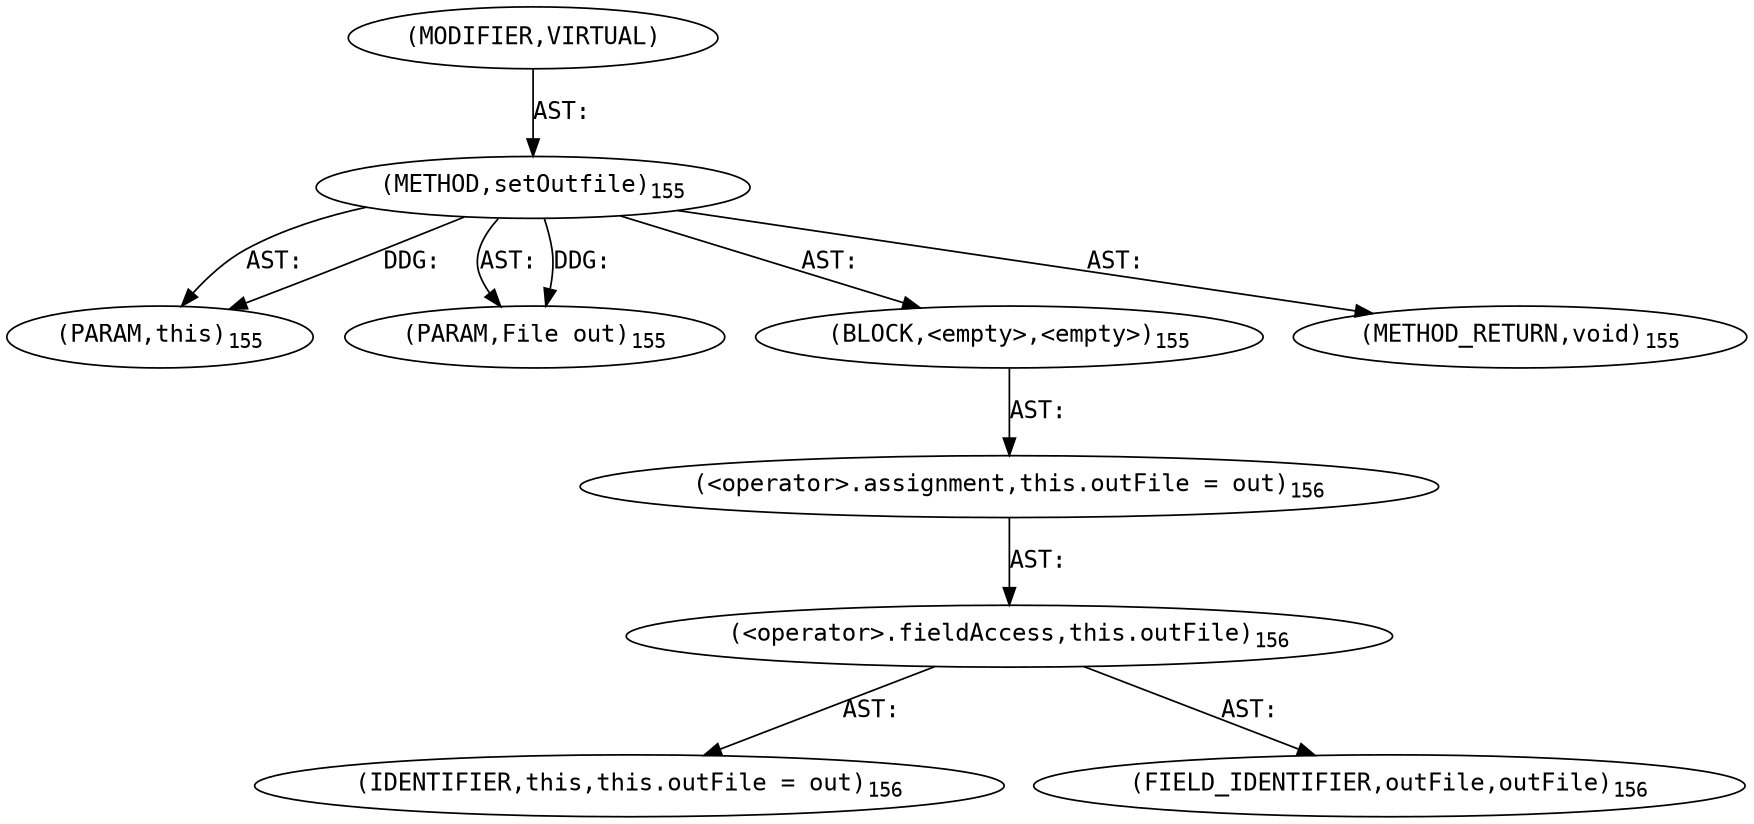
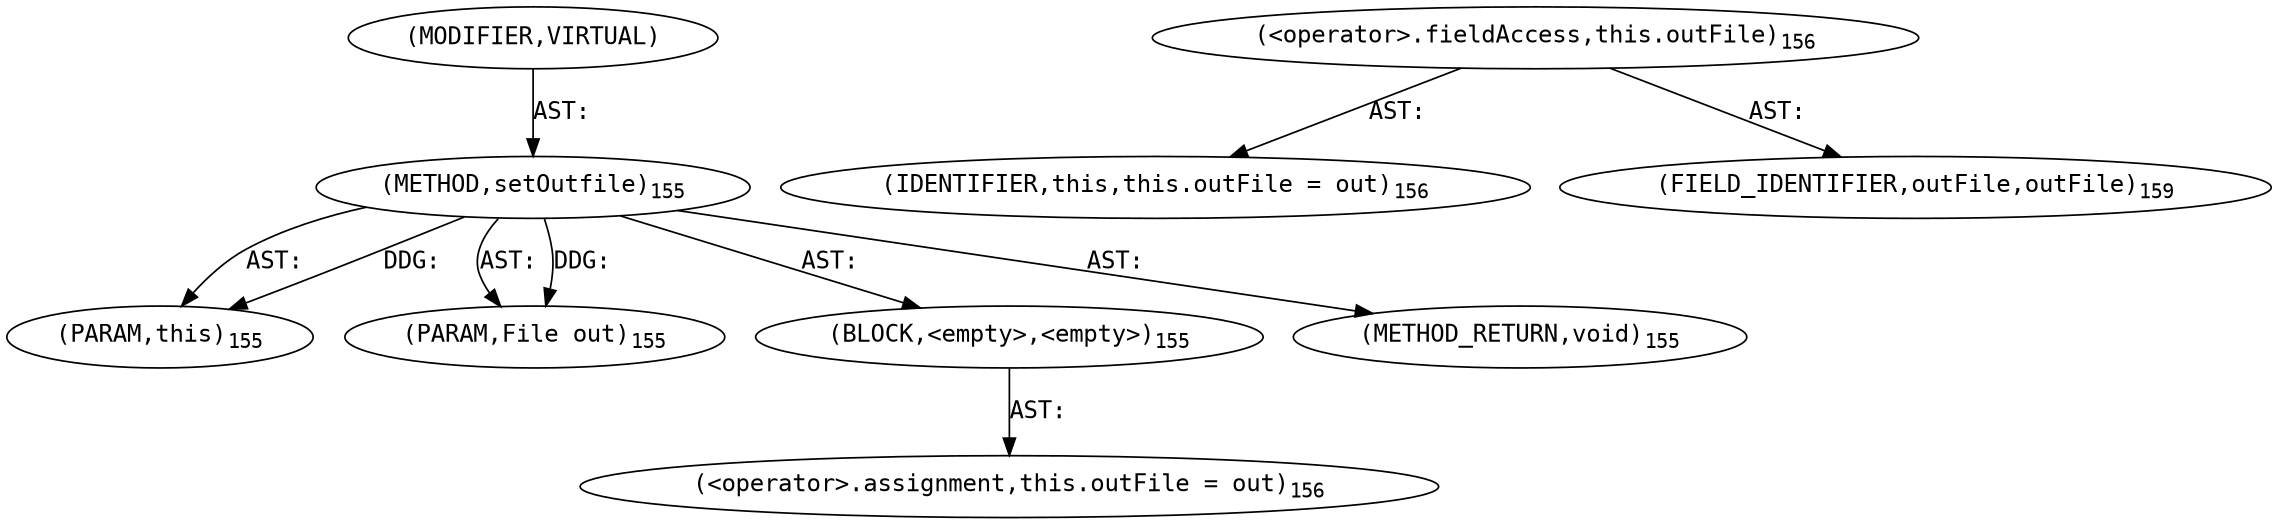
edge "(<operator>.assignment,this.outFile = out)" -> "(<operator>.fieldAccess,this.outFile)": removed, label "AST:"
node "(FIELD_IDENTIFIER,outFile,outFile)": text "156" -> "159"
